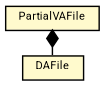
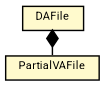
edge "DAFile" -> "PartialVAFile": reversed
